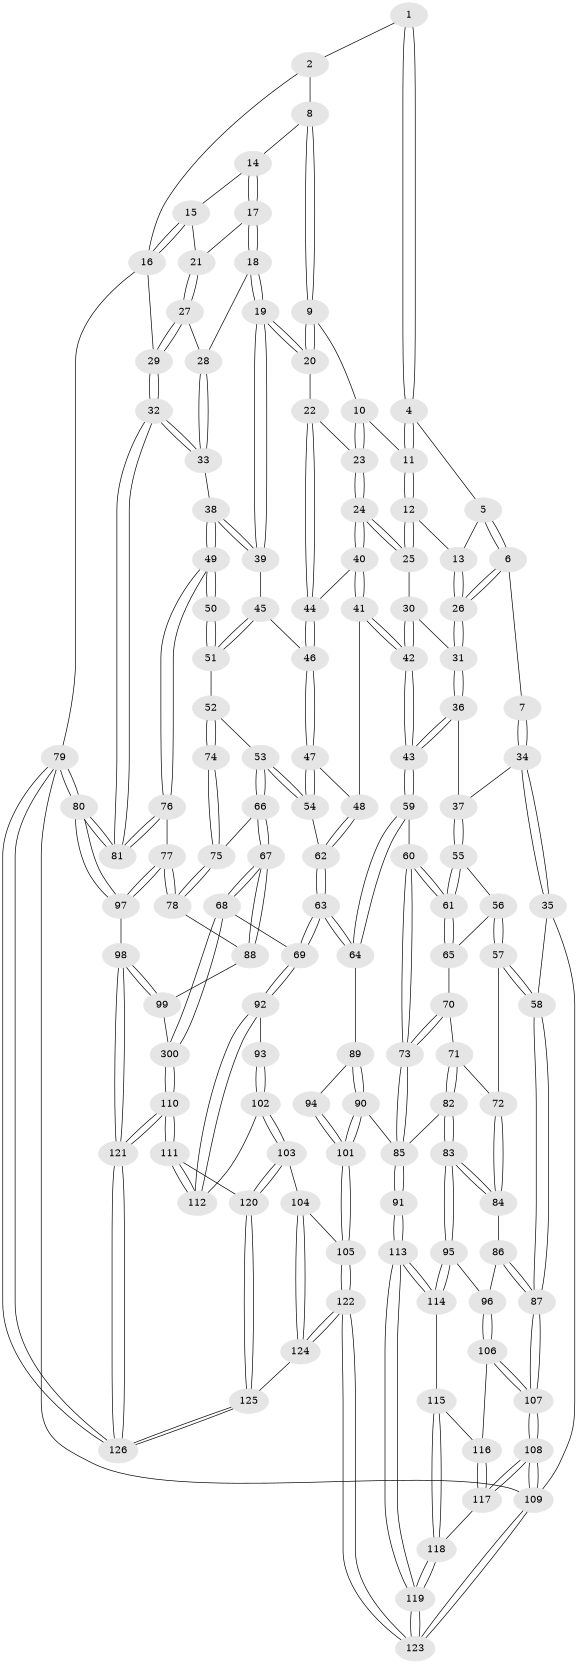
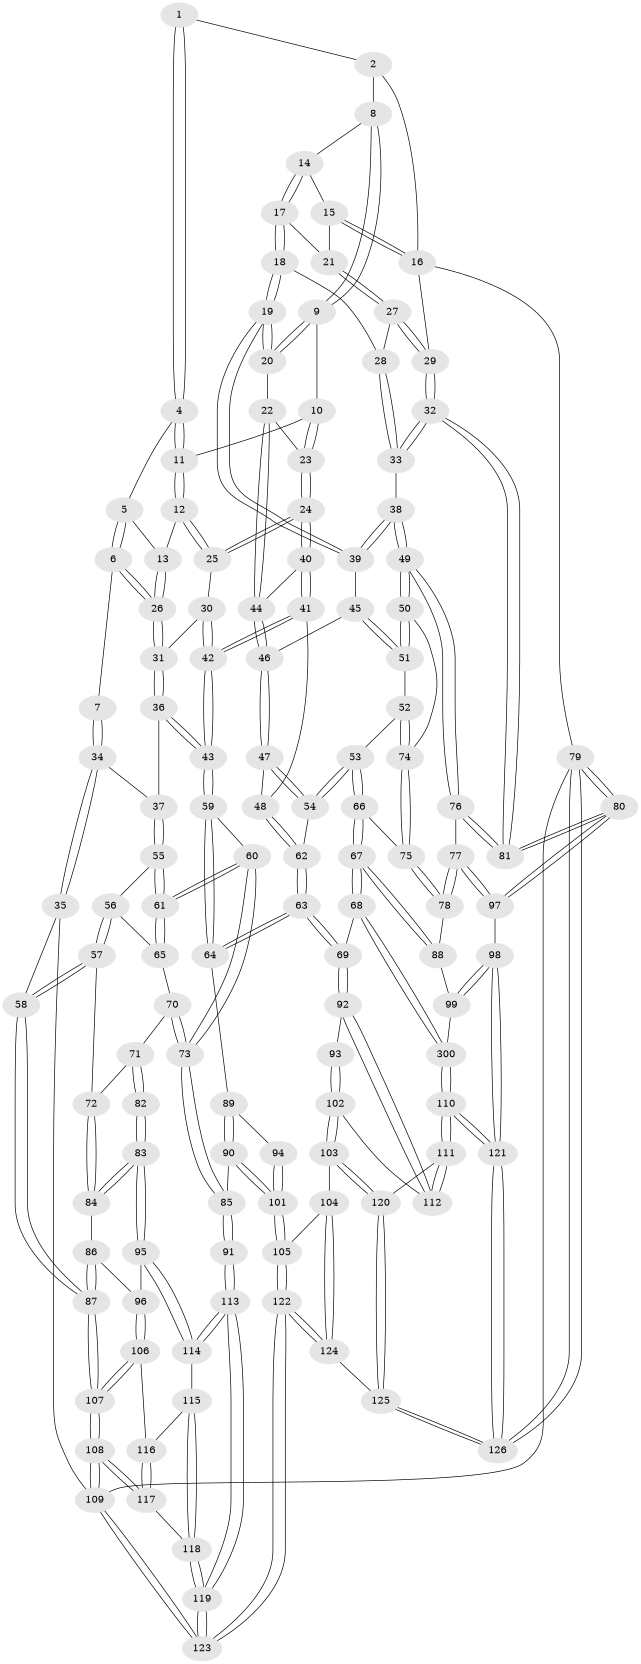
edge "50" -- "74": added
edge "82" -- "85": removed
